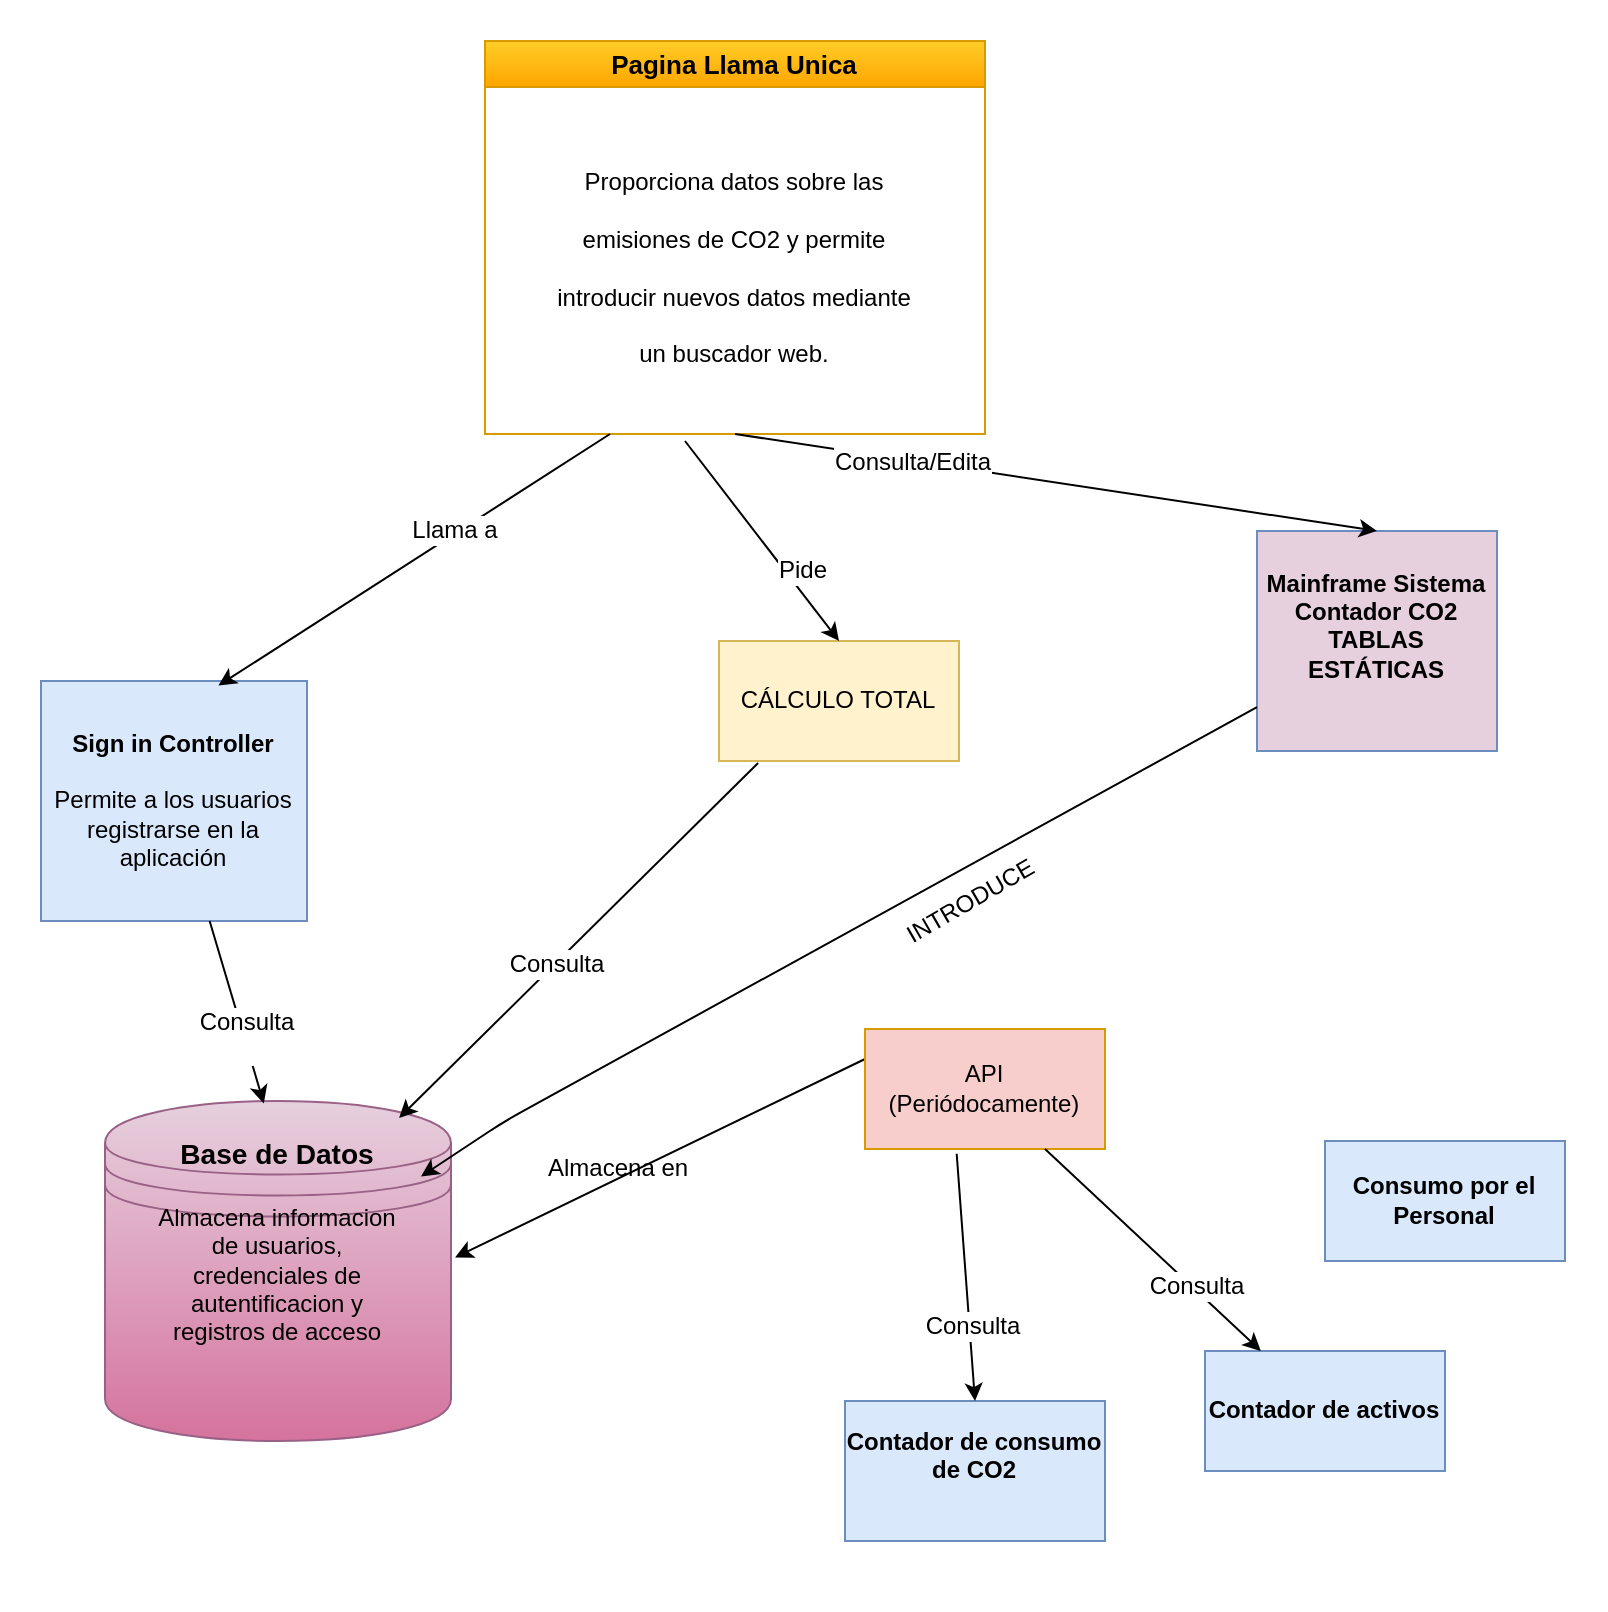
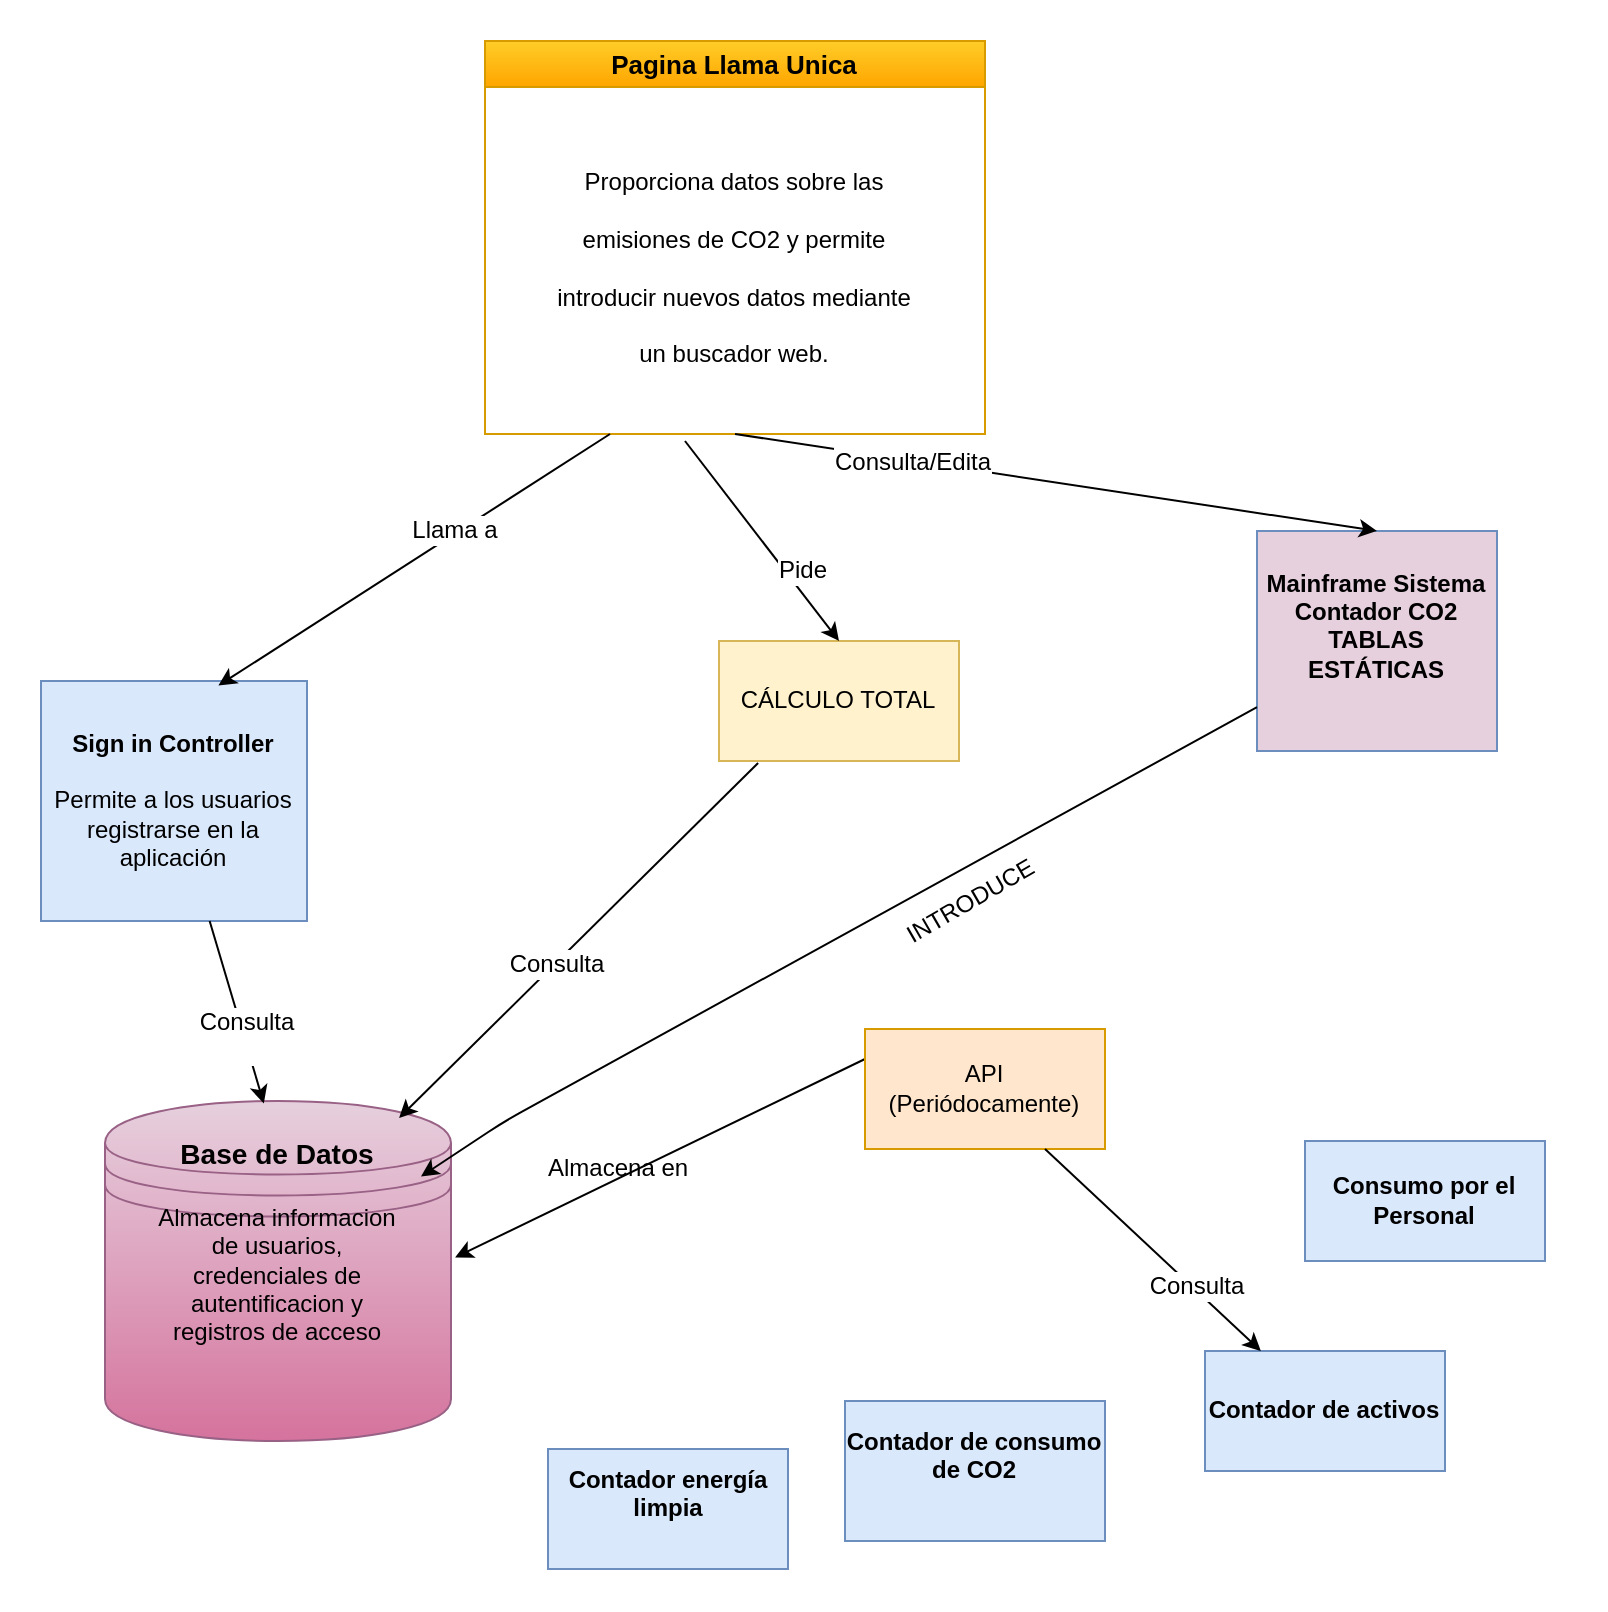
node "API (Periódocamente)": fillcolor #f8cecc -> #ffe6cc
node "Consumo por el Personal": moved (1445, 1201) -> (1425, 1201)
edge "API (Periódocamente)" -> "Contador de consumo de CO2": removed, label "Consulta"
node "Contador energía limpia": added
